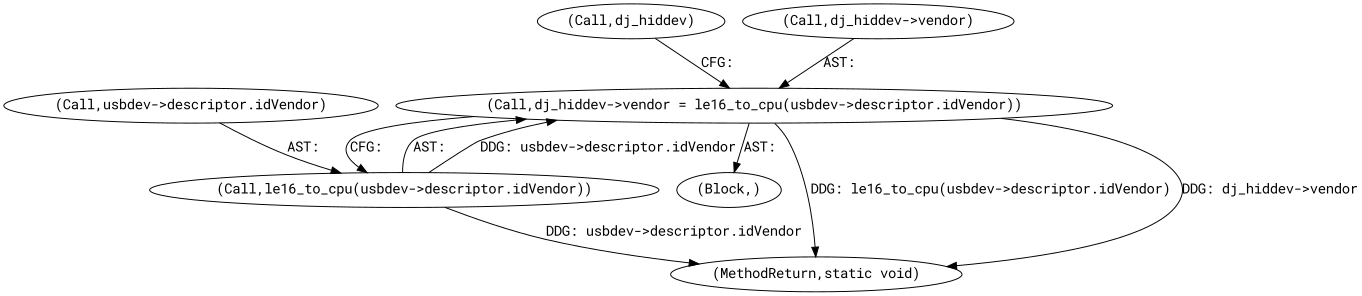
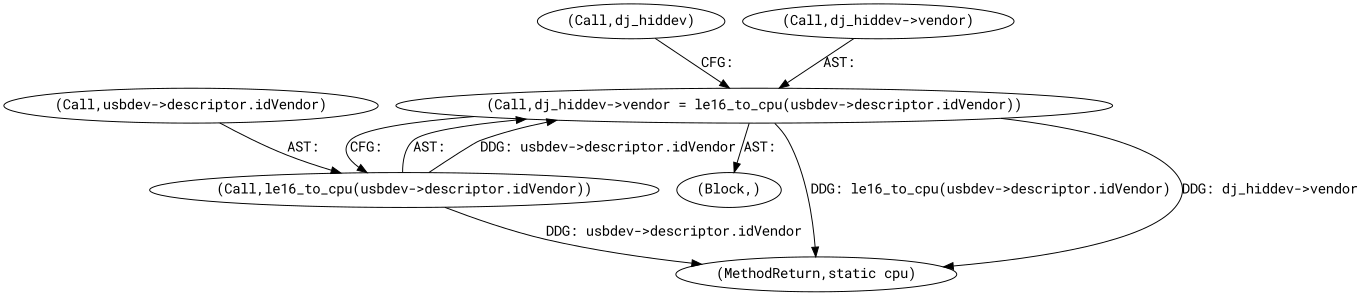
node "(MethodReturn,static void)": label "(MethodReturn,static void)" -> "(MethodReturn,static cpu)"
